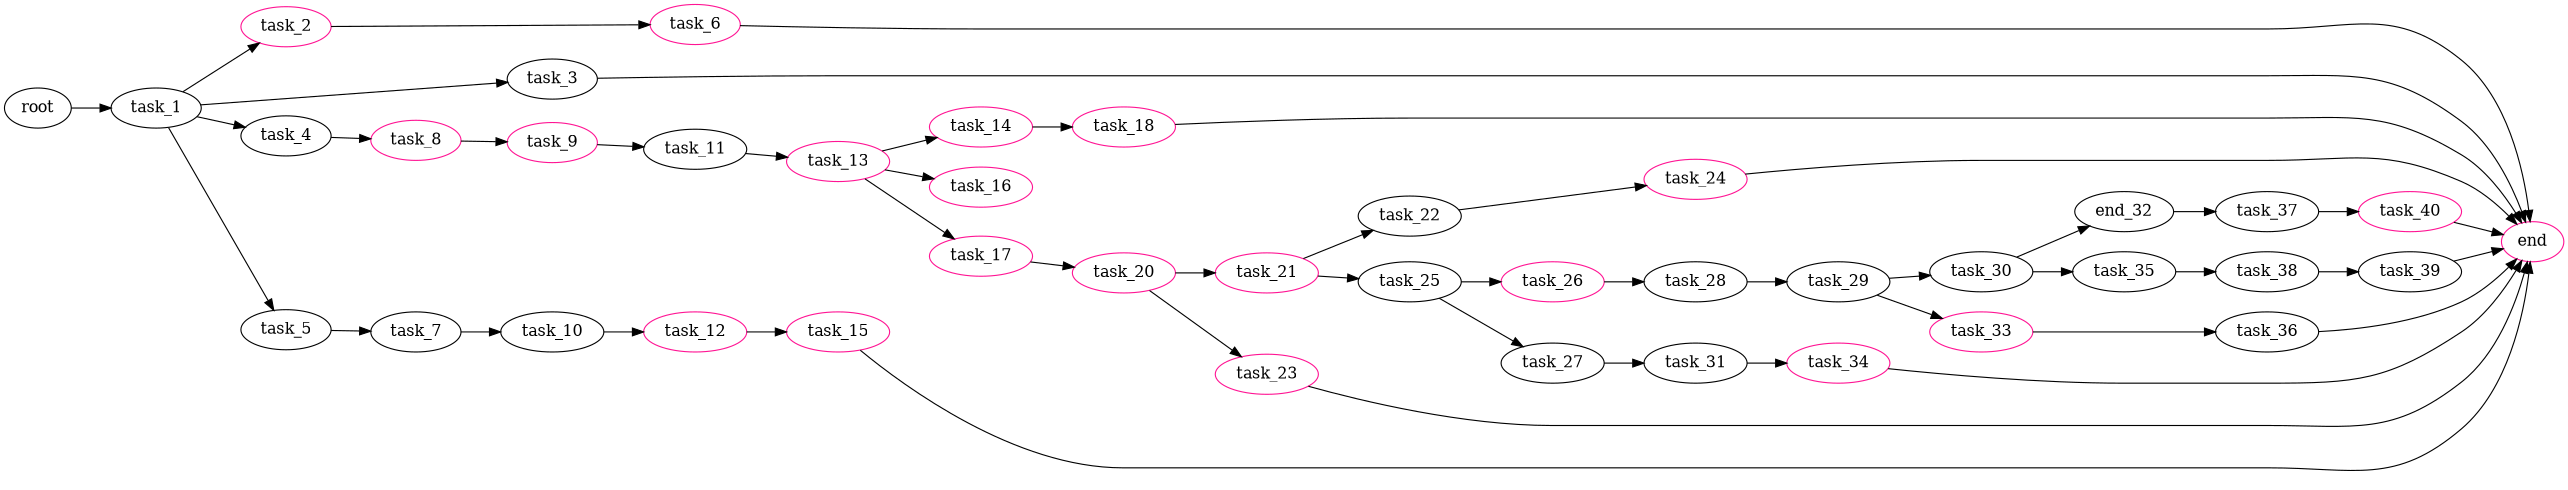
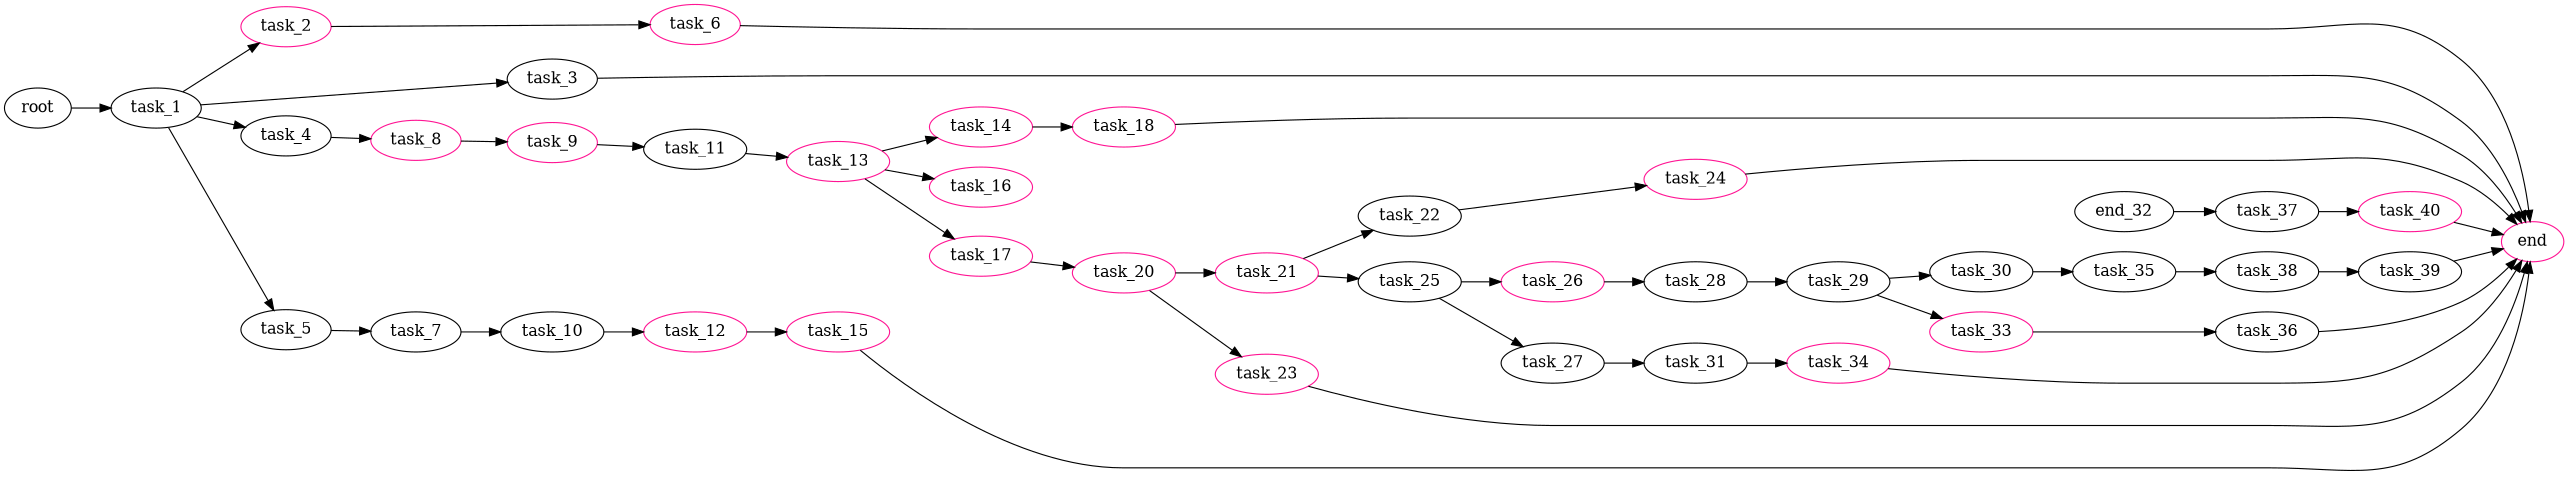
edge "task_30" -> "end_32": removed
